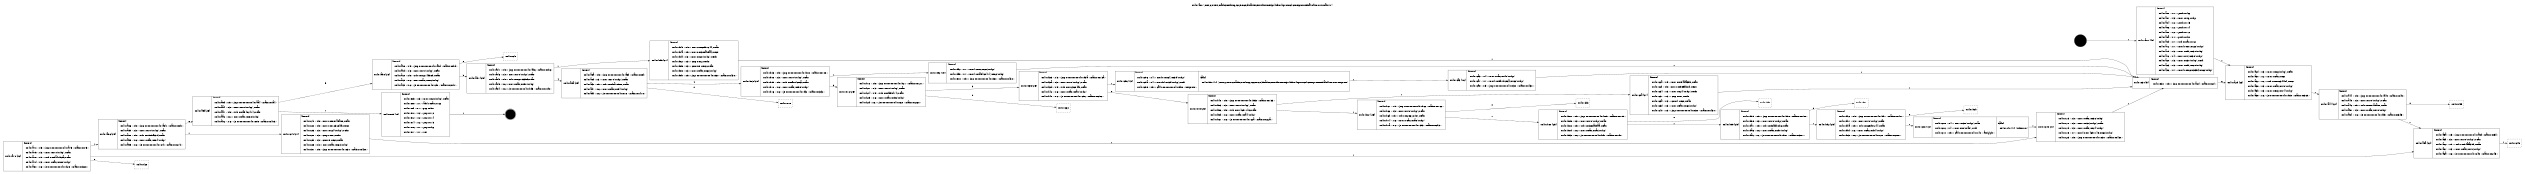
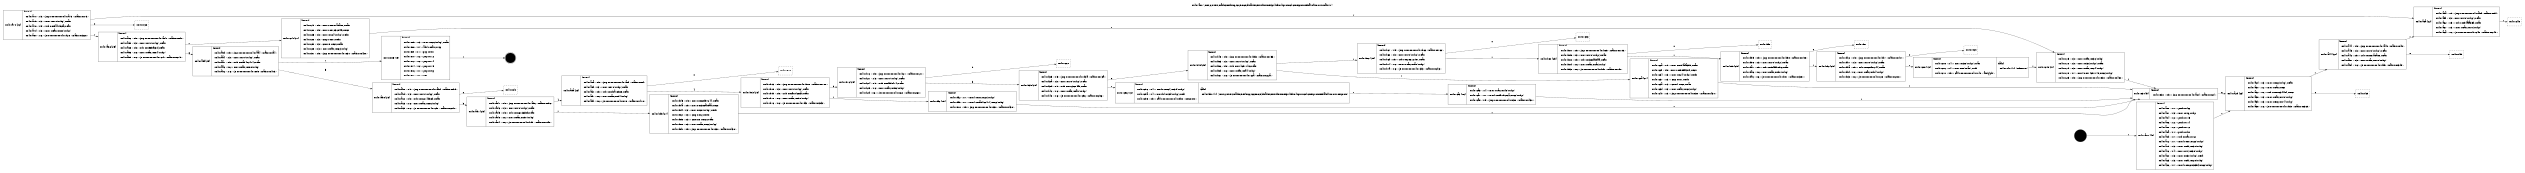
node "0x401dc9": added
